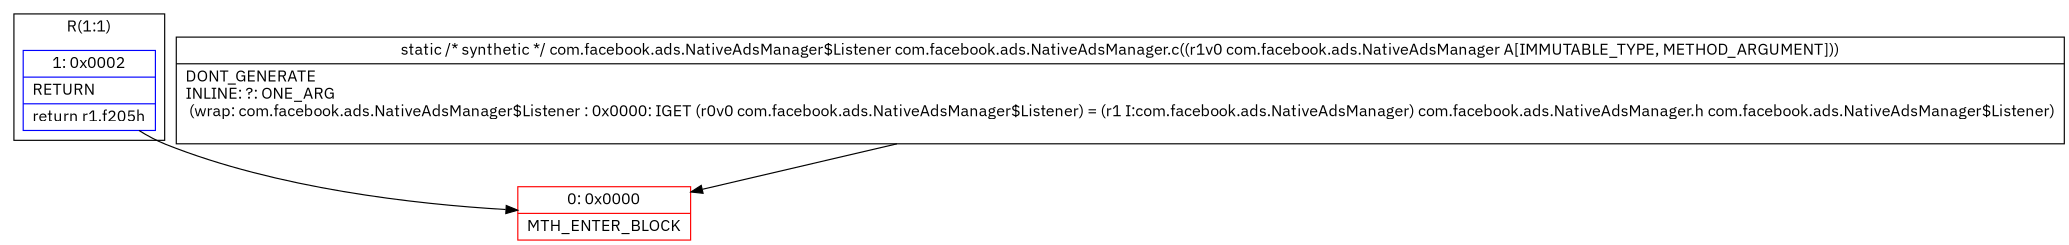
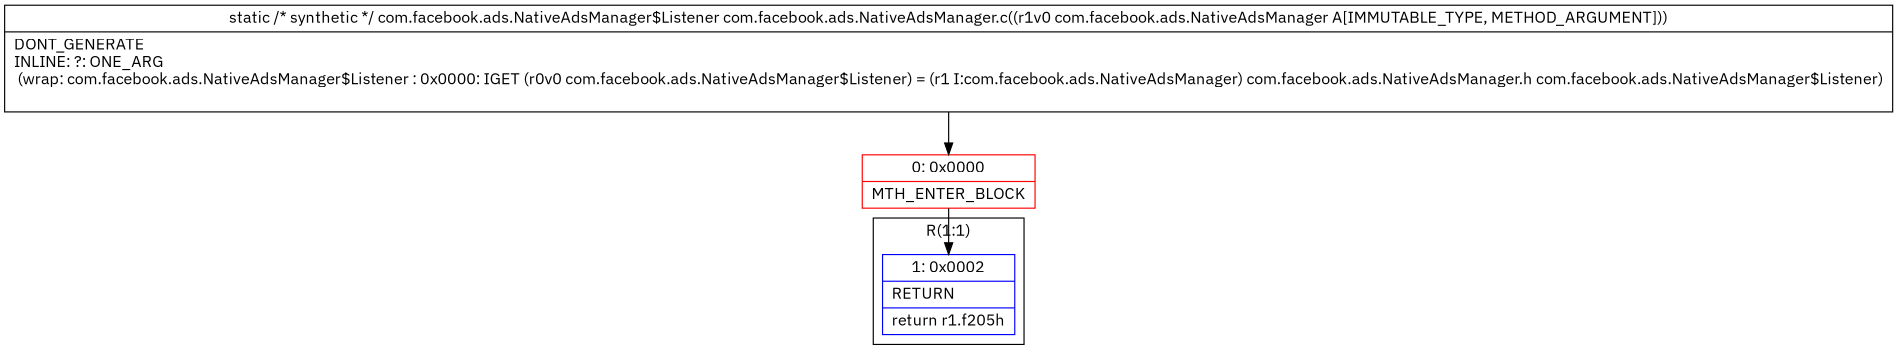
edge "1: 0x0002" -> "0: 0x0000": reversed
